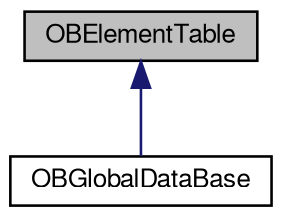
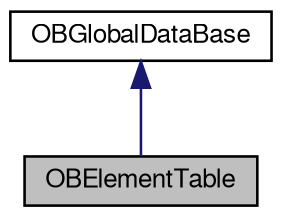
edge "OBGlobalDataBase" -> "OBElementTable": reversed
